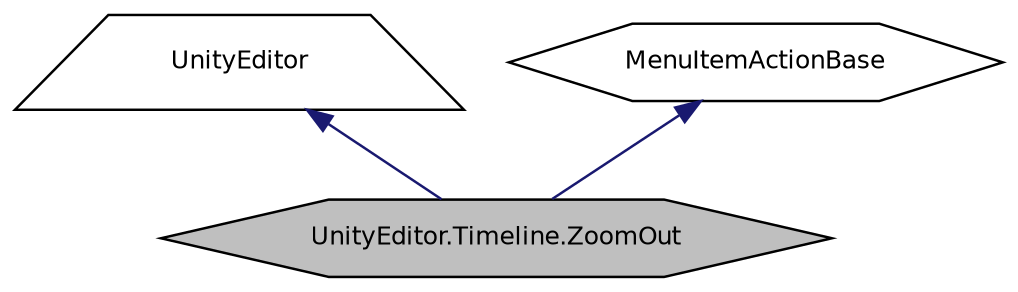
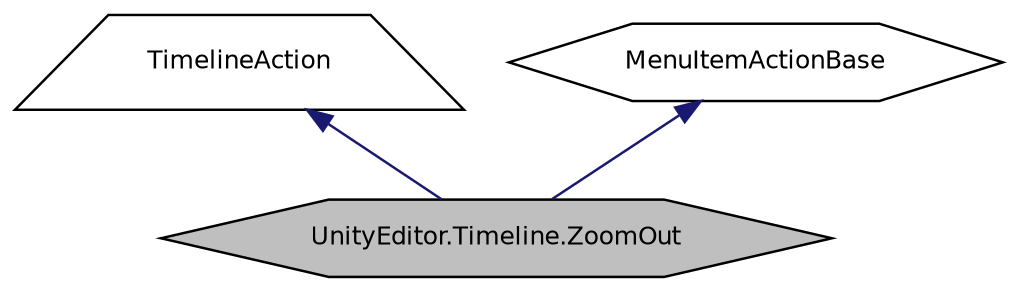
node "UnityEditor": label "UnityEditor" -> "TimelineAction"
